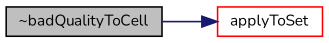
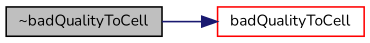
node "applyToSet": label "applyToSet" -> "badQualityToCell"
